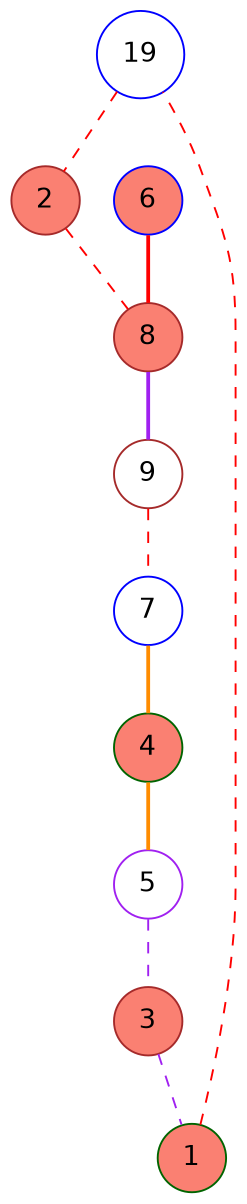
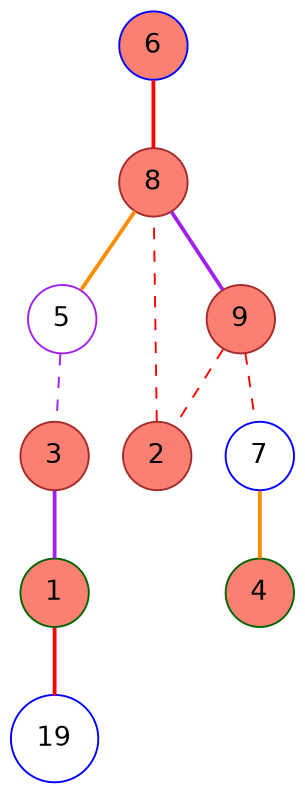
edge "19" -- "2": now "9" -- "2"
node "9": fillcolor white -> salmon
edge "19" -- "1": style dashed -> bold
edge "4" -- "5": now "8" -- "5"
edge "3" -- "1": style dashed -> bold
